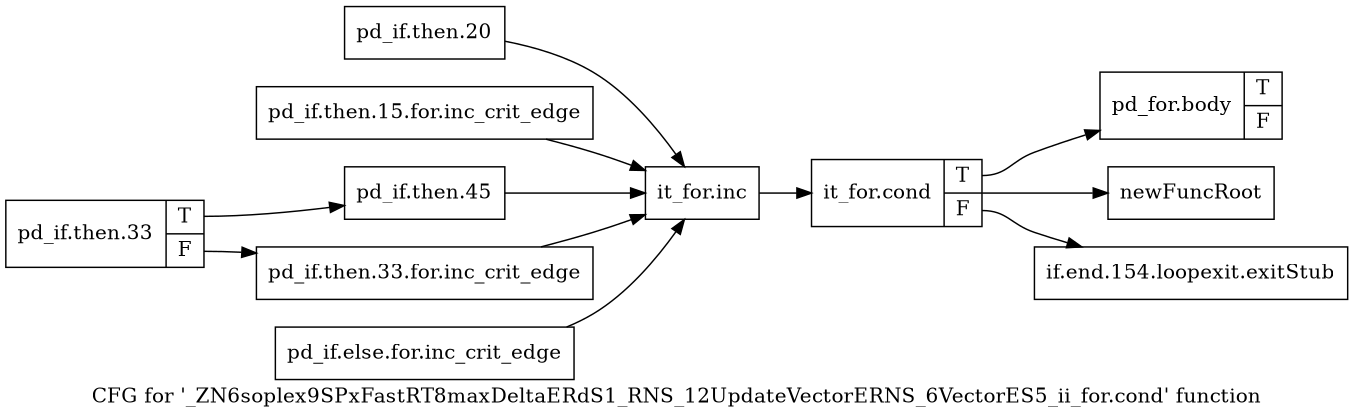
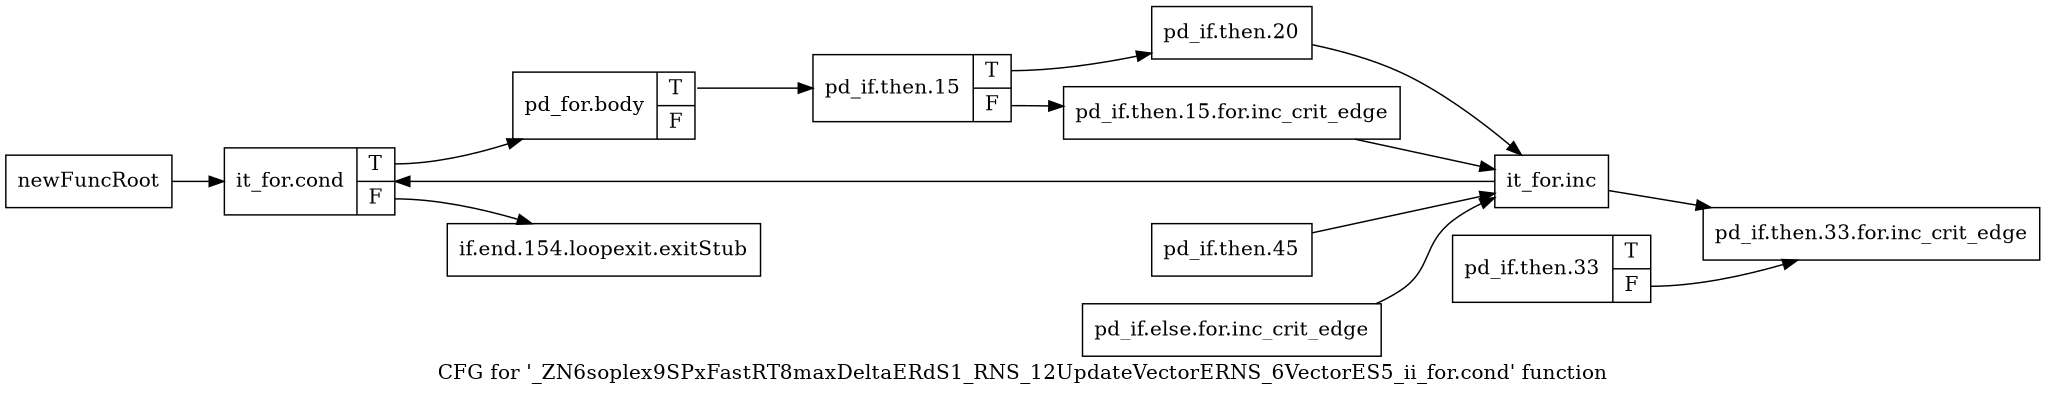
node "pd_if.then.15": added
edge "it_for.cond" -> "newFuncRoot": reversed
edge "pd_if.then.33" -> "pd_if.then.45": removed
edge "pd_if.then.33.for.inc_crit_edge" -> "it_for.inc": reversed
